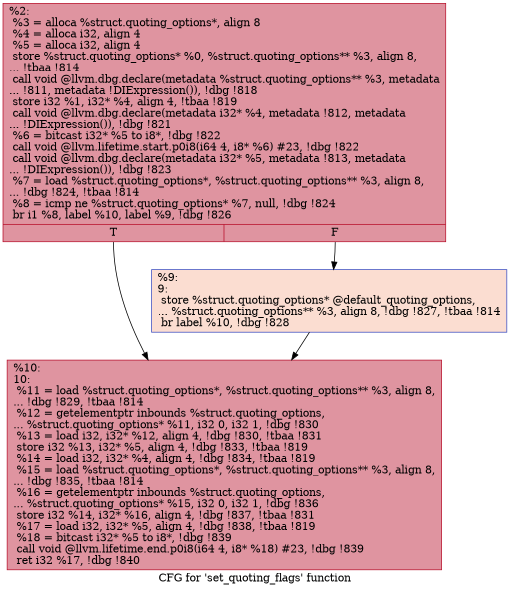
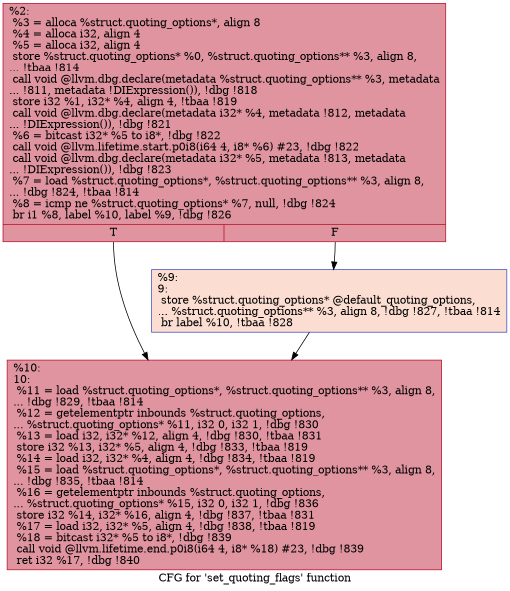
node "%9:": text "br label %10, !dbg !828" -> "br label %10, !tbaa !828"
